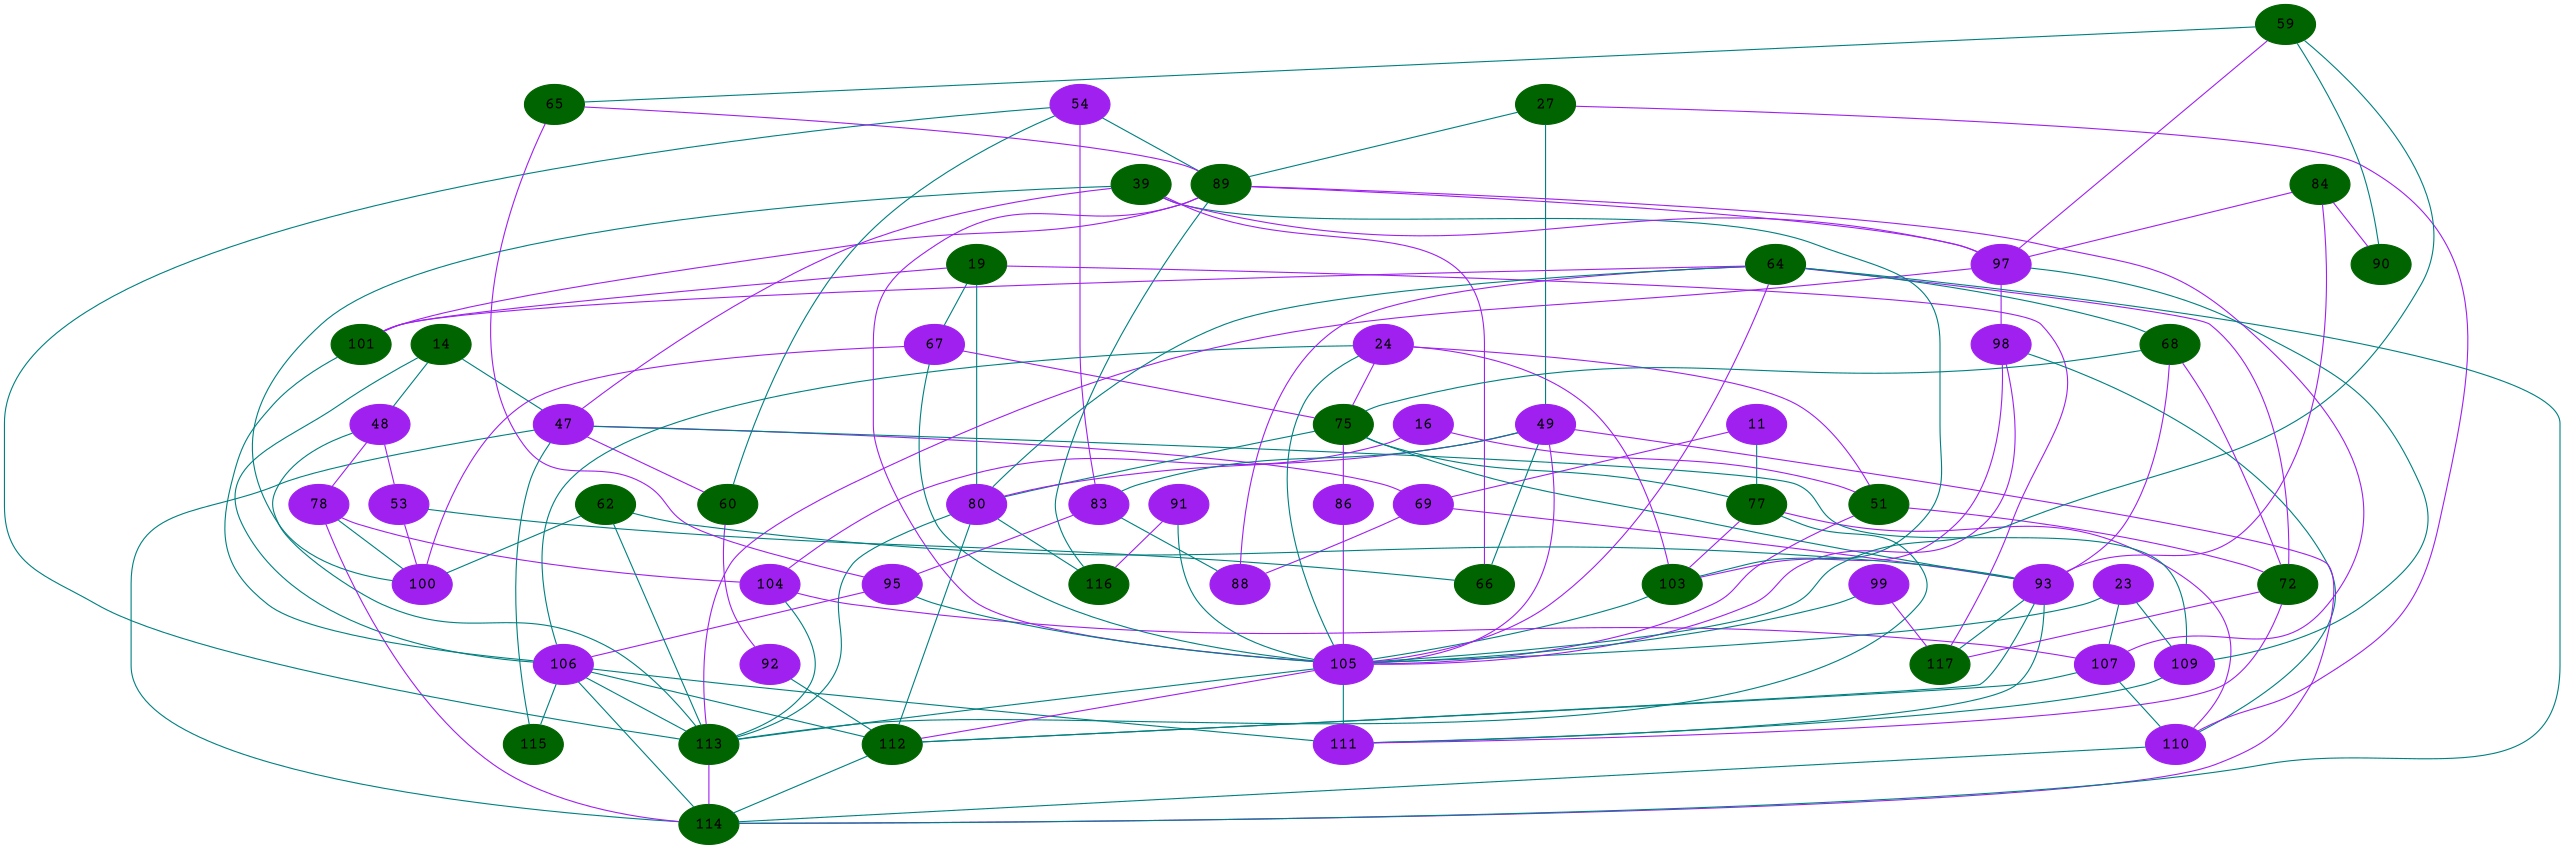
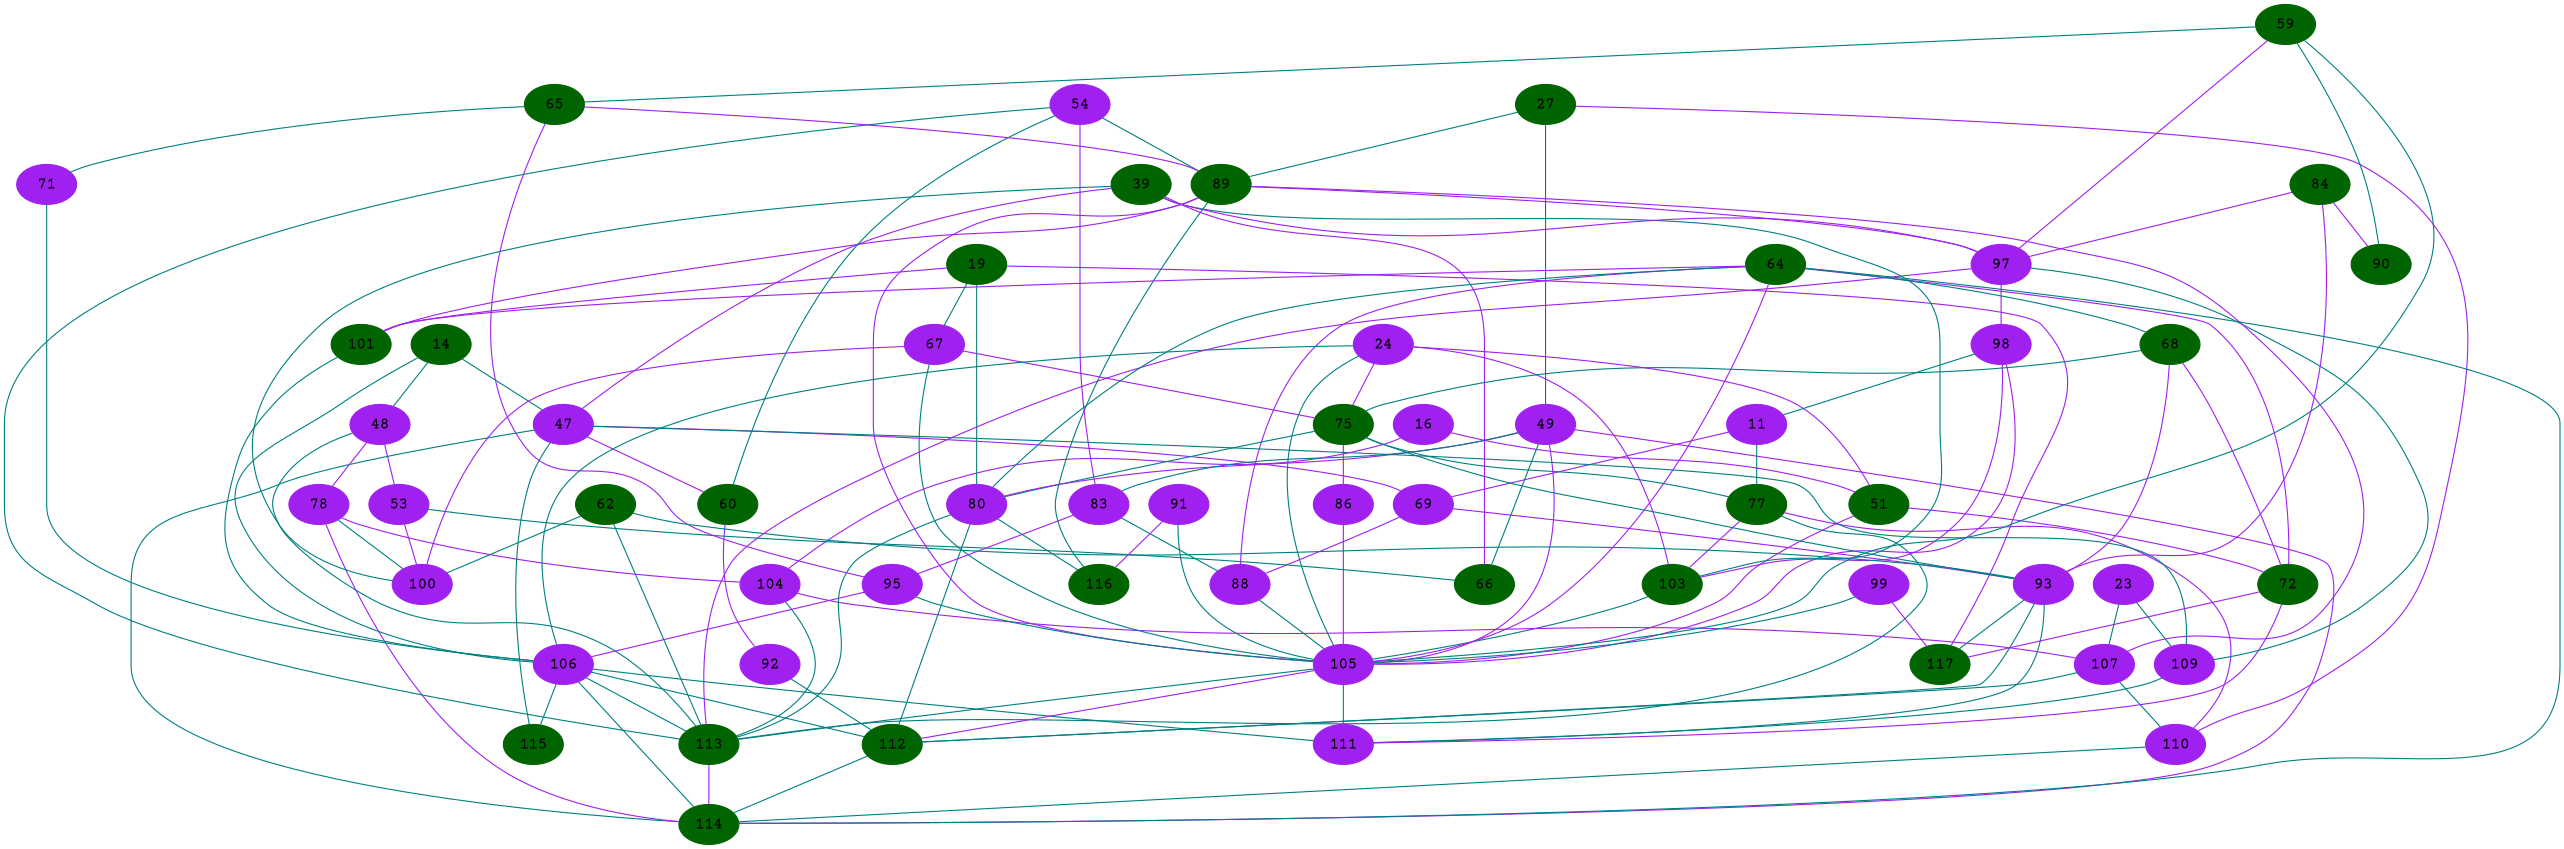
node "71": added
edge "98" -- "110": now "98" -- "11"
edge "23" -- "105": now "88" -- "105"
